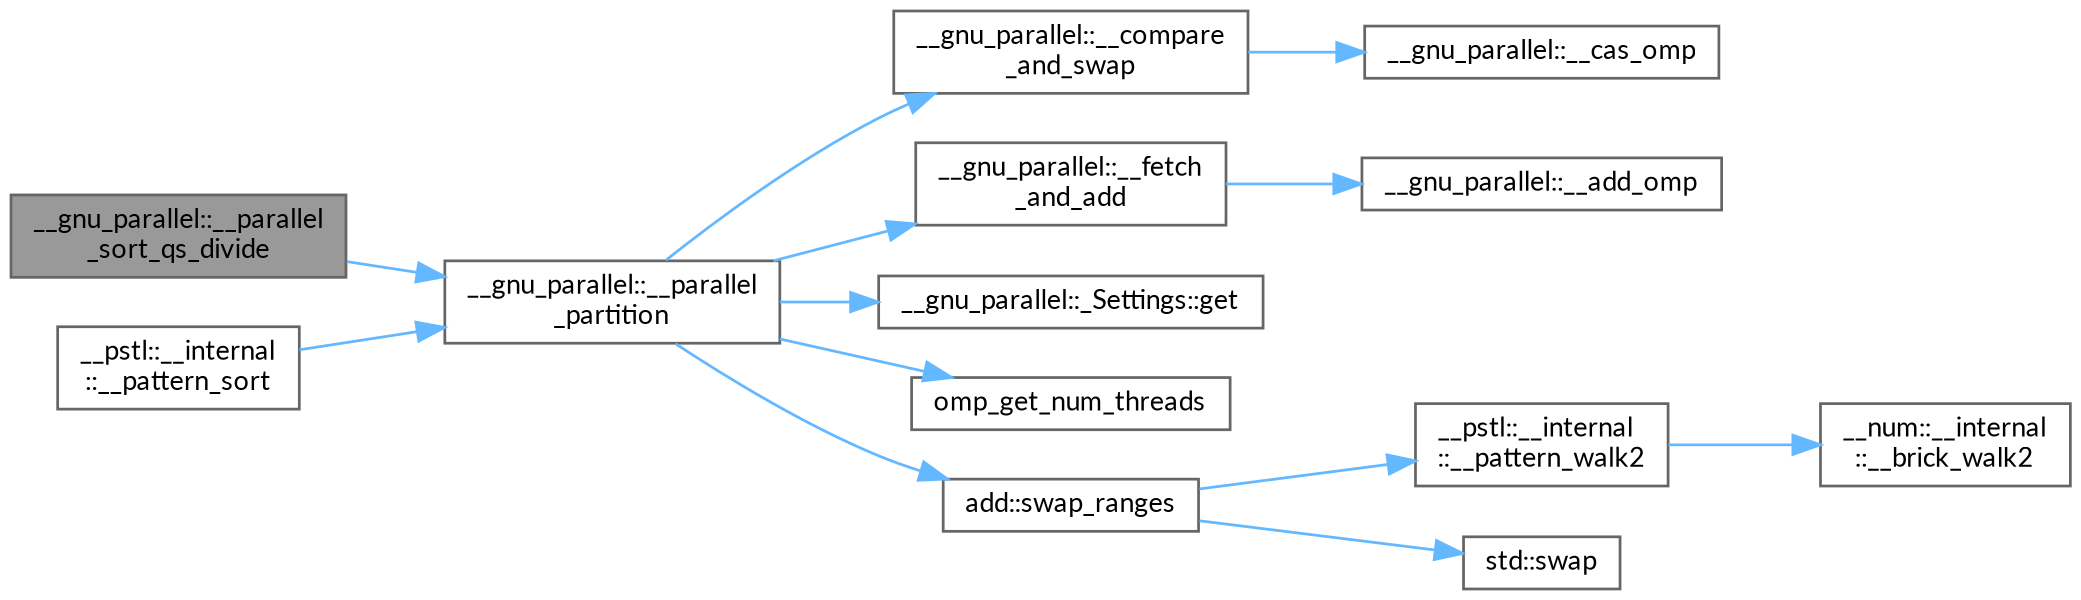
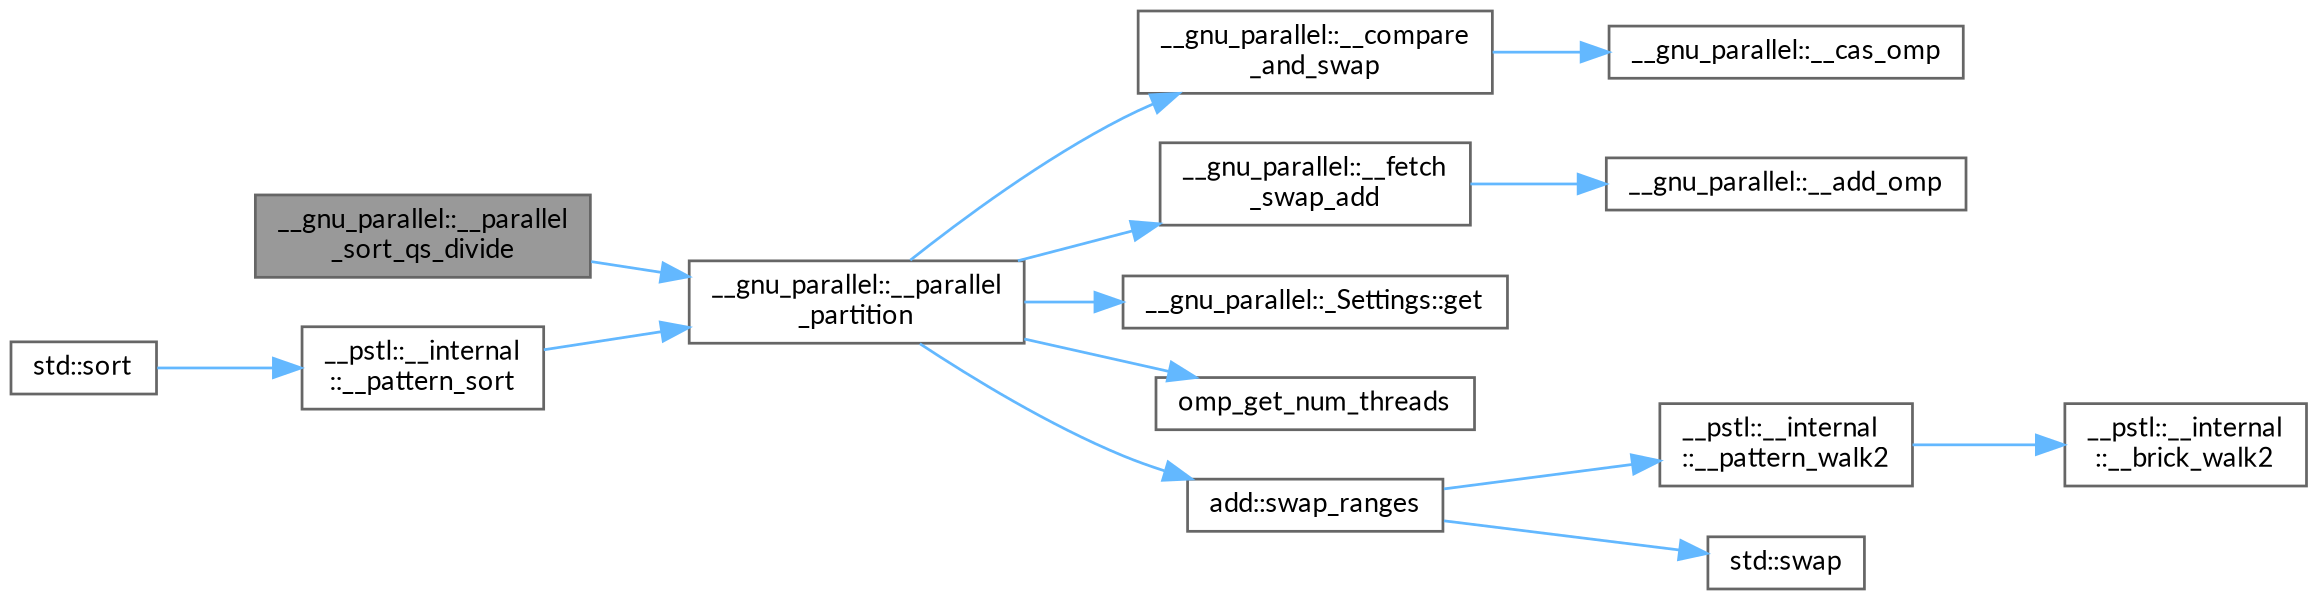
node "__gnu_parallel::__fetch _and_add": label "__gnu_parallel::__fetch _and_add" -> "__gnu_parallel::__fetch _swap_add"
node "std::sort": added
node "__num::__internal ::__brick_walk2": label "__num::__internal ::__brick_walk2" -> "__pstl::__internal ::__brick_walk2"
